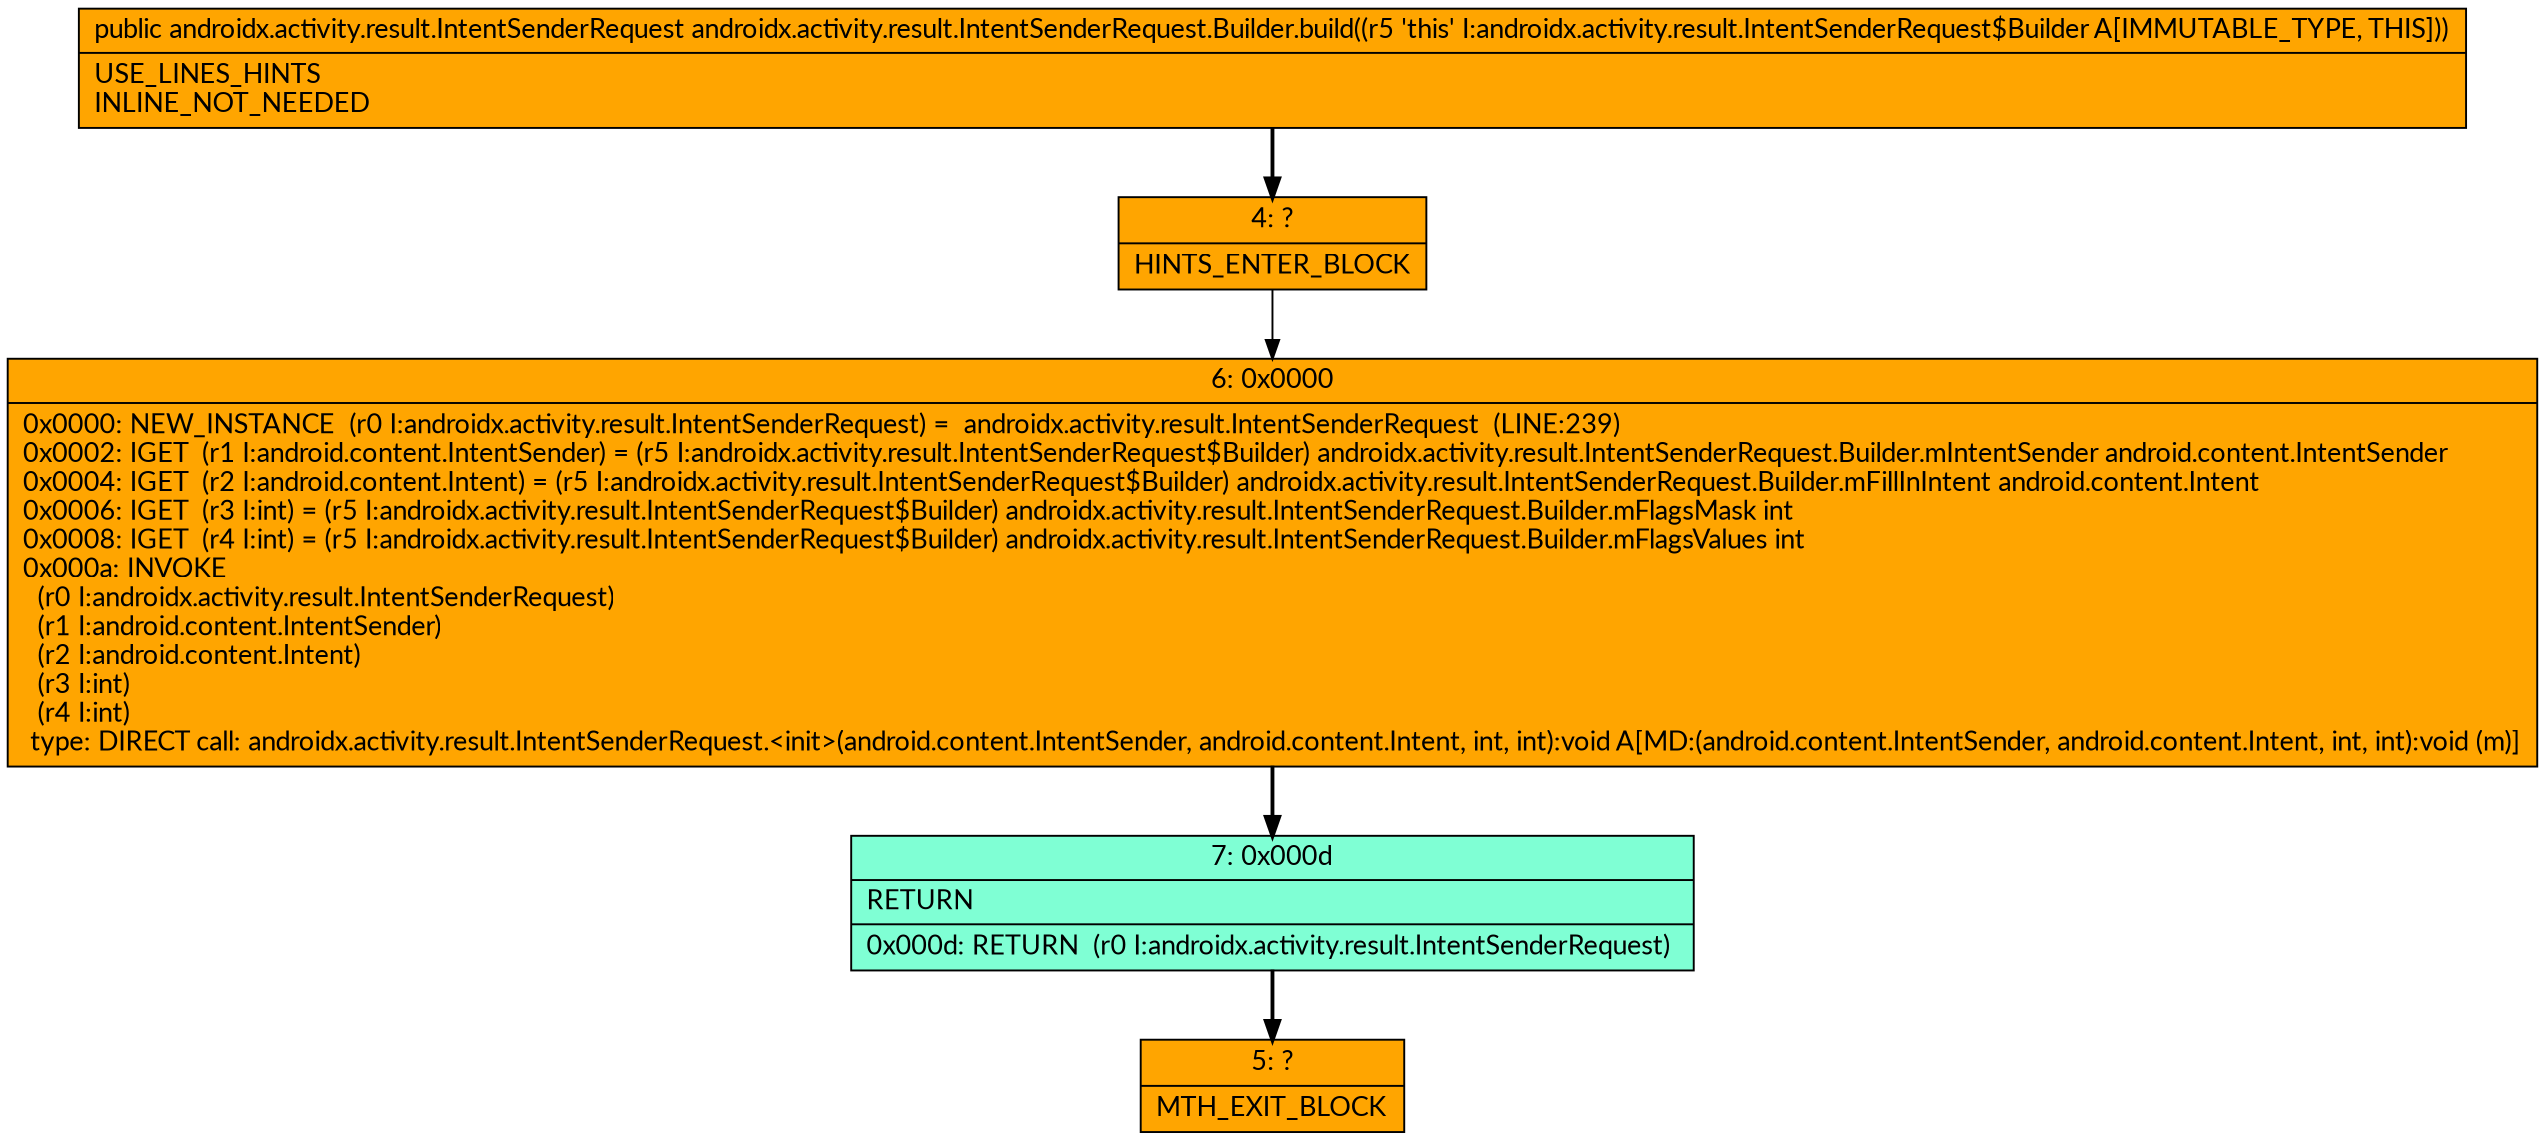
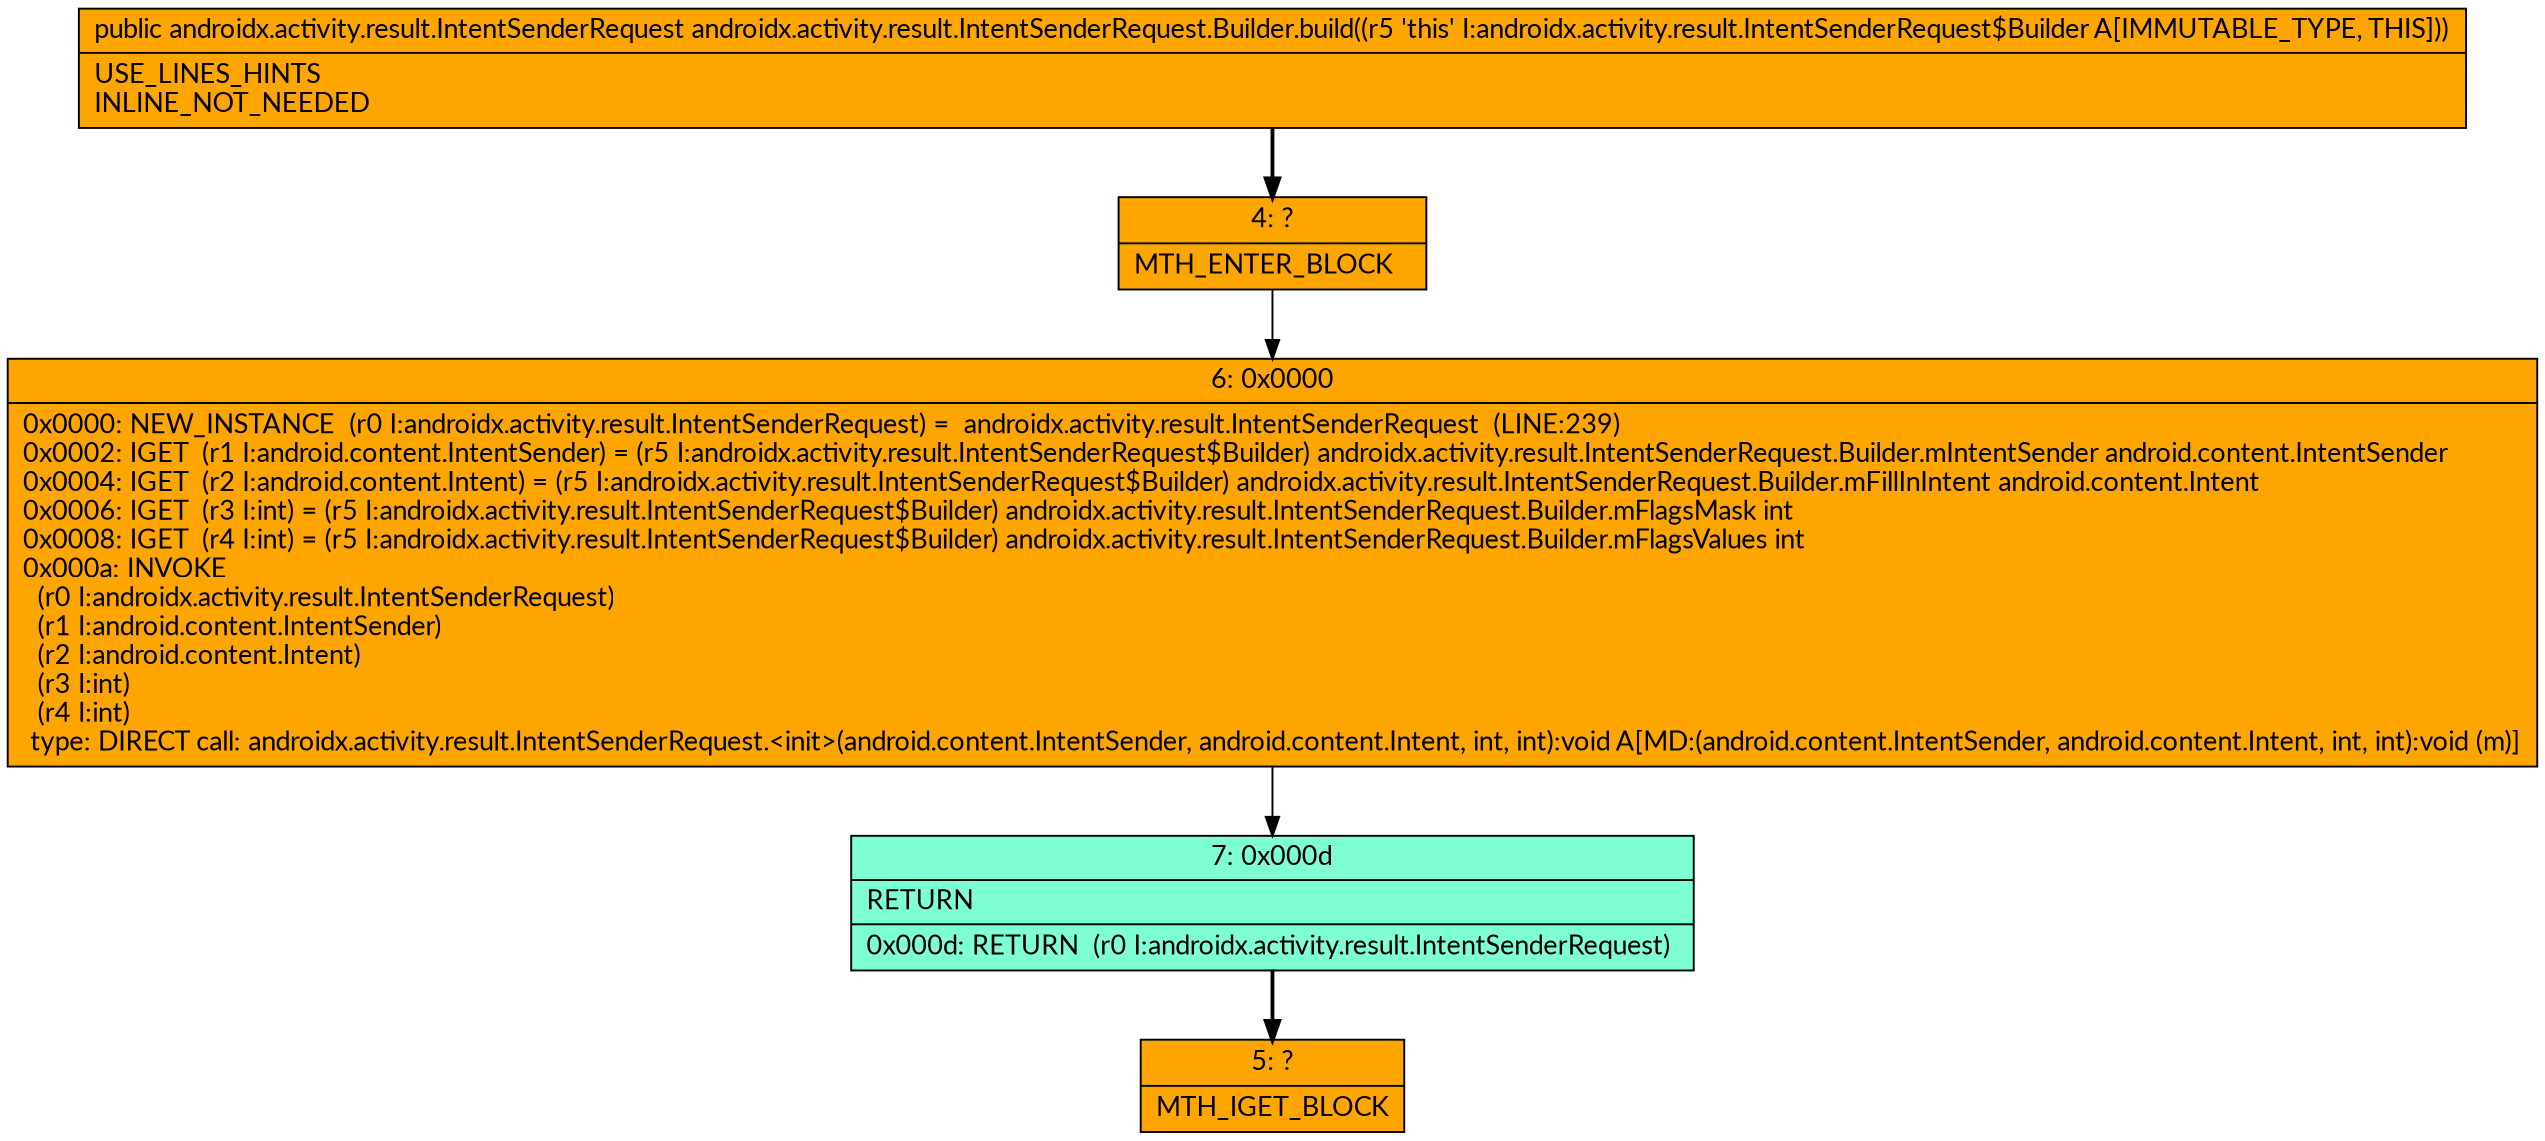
node "4: ?": text "HINTS_ENTER_BLOCK" -> "MTH_ENTER_BLOCK"
edge "6: 0x0000" -> "7: 0x000d": style bold -> solid
node "5: ?": text "MTH_EXIT_BLOCK" -> "MTH_IGET_BLOCK"
